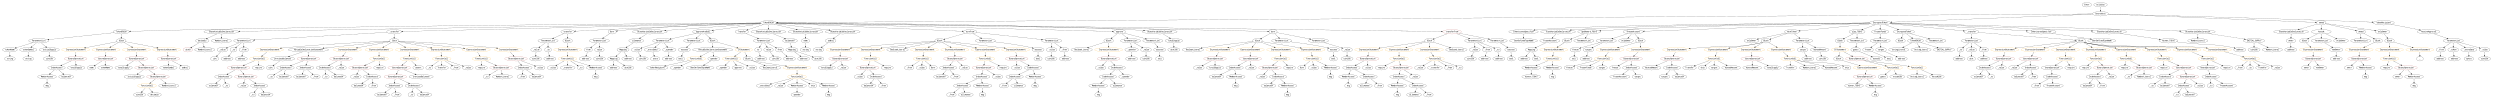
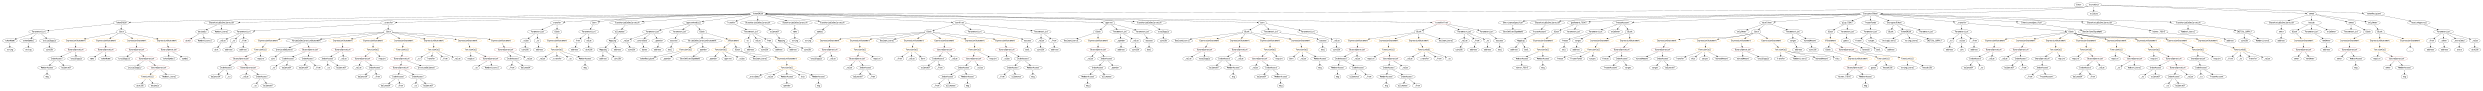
edge "solidity" -> "SourceUnit": reversed
node "assert": removed
